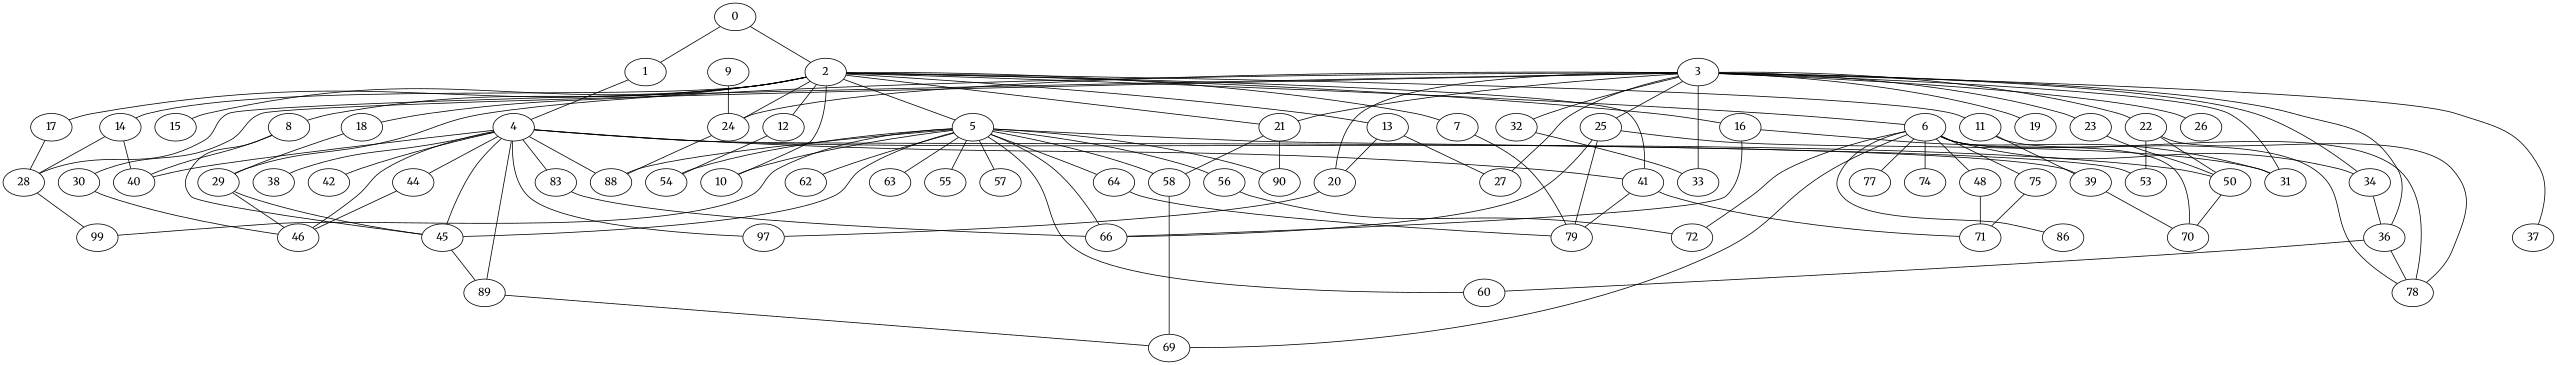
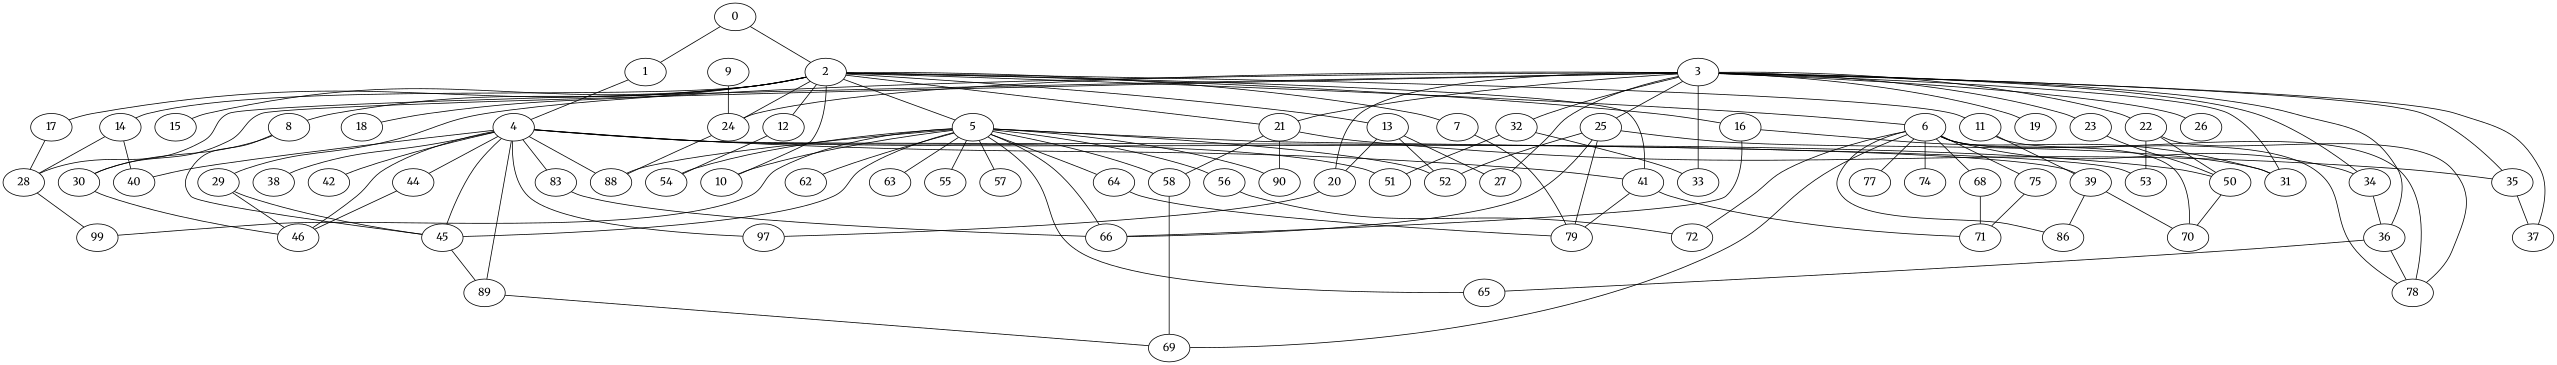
edge "18" -- "29": removed
edge "8" -- "40": now "8" -- "30"
node "51": added
node "52": added
node "48": label "48" -> "68"
node "35": added
edge "39" -- "86": added
node "60": label "60" -> "65"
